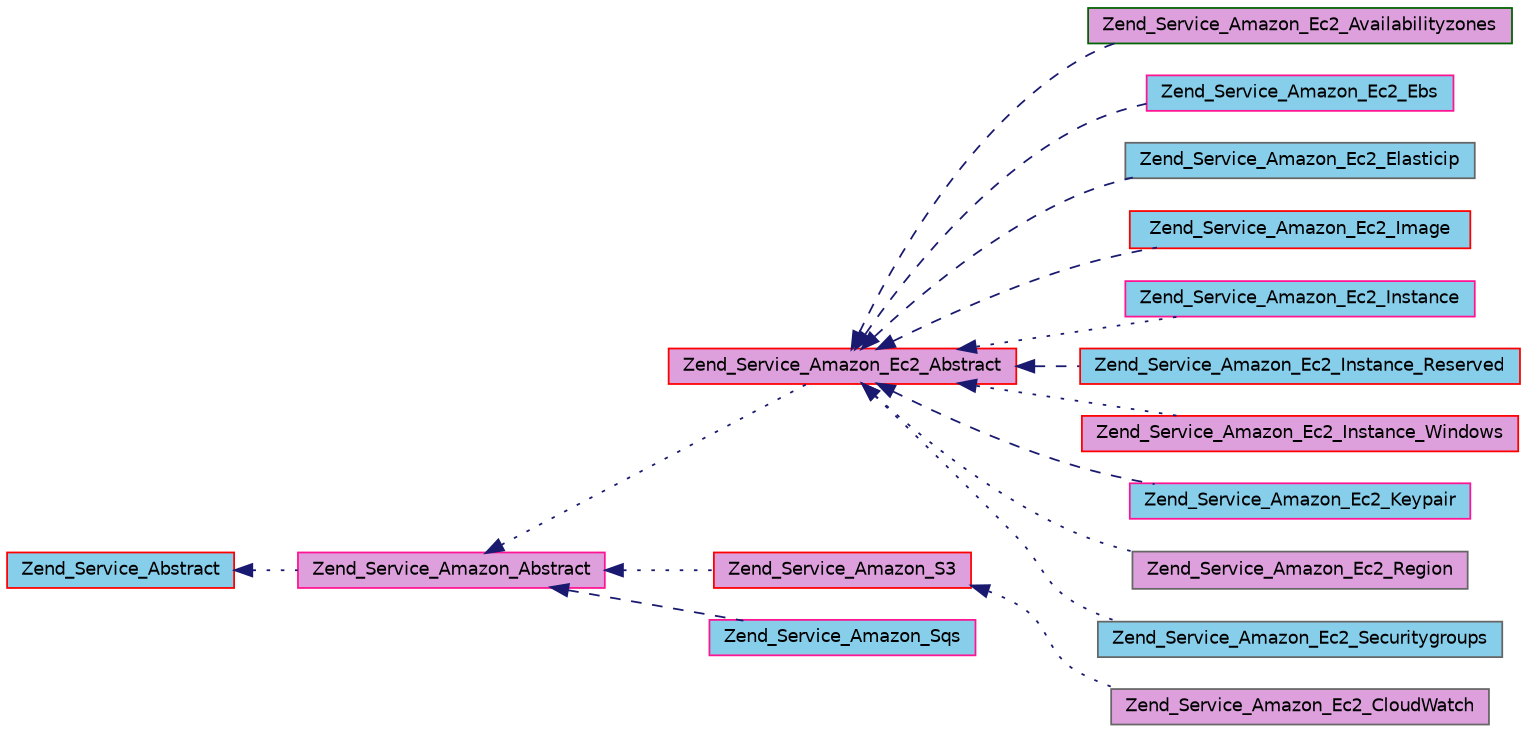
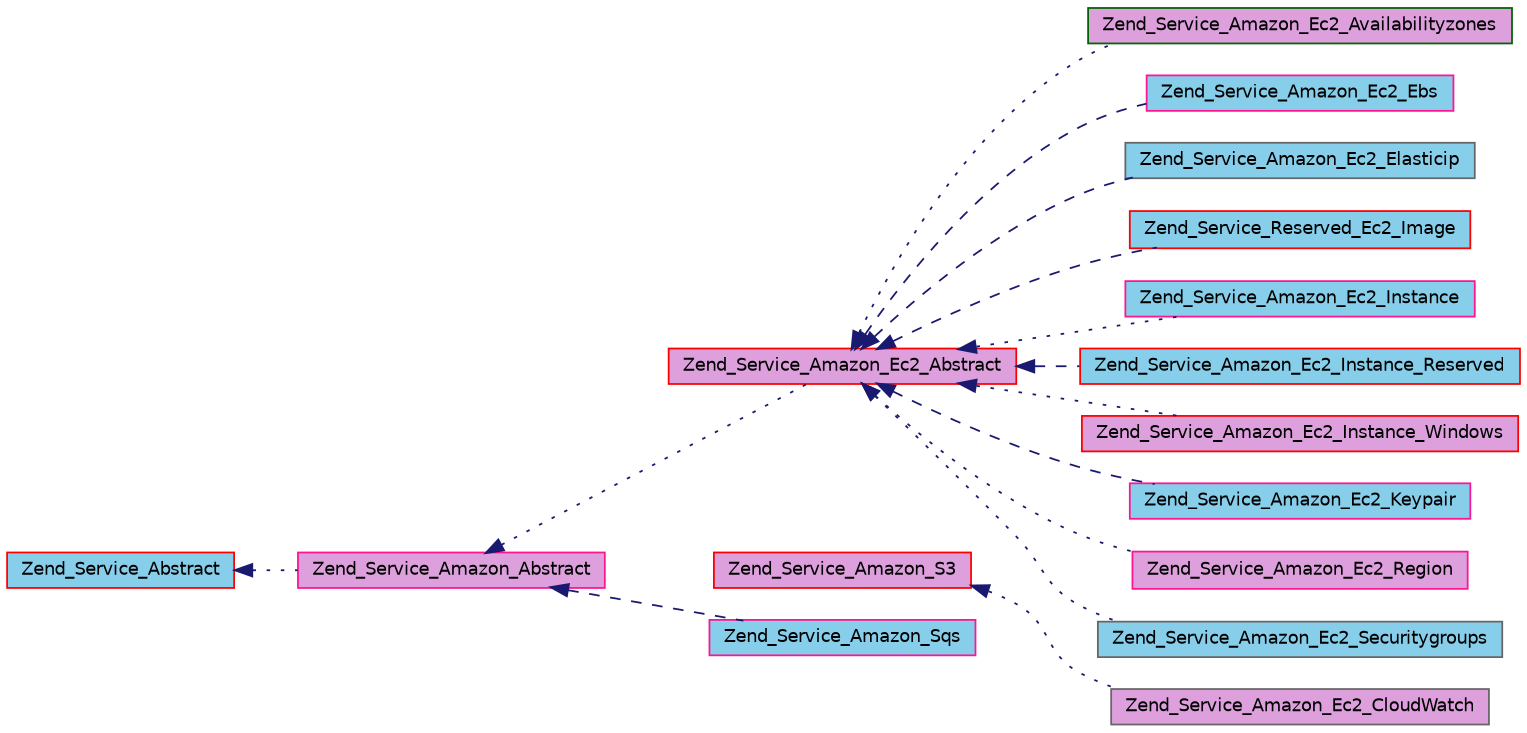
edge "Zend_Service_Amazon_Ec2_Availabilityzones" -> "Zend_Service_Amazon_Ec2_Abstract": style dashed -> dotted
node "Zend_Service_Amazon_Ec2_Image": label "Zend_Service_Amazon_Ec2_Image" -> "Zend_Service_Reserved_Ec2_Image"
edge "Zend_Service_Amazon_S3" -> "Zend_Service_Amazon_Abstract": removed
node "Zend_Service_Amazon_Ec2_Region": color gray40 -> deeppink
